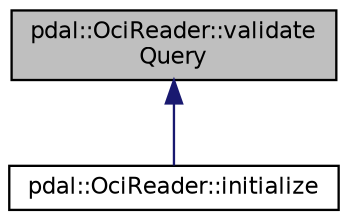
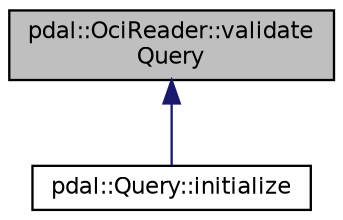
node "pdal::OciReader::initialize": label "pdal::OciReader::initialize" -> "pdal::Query::initialize"
